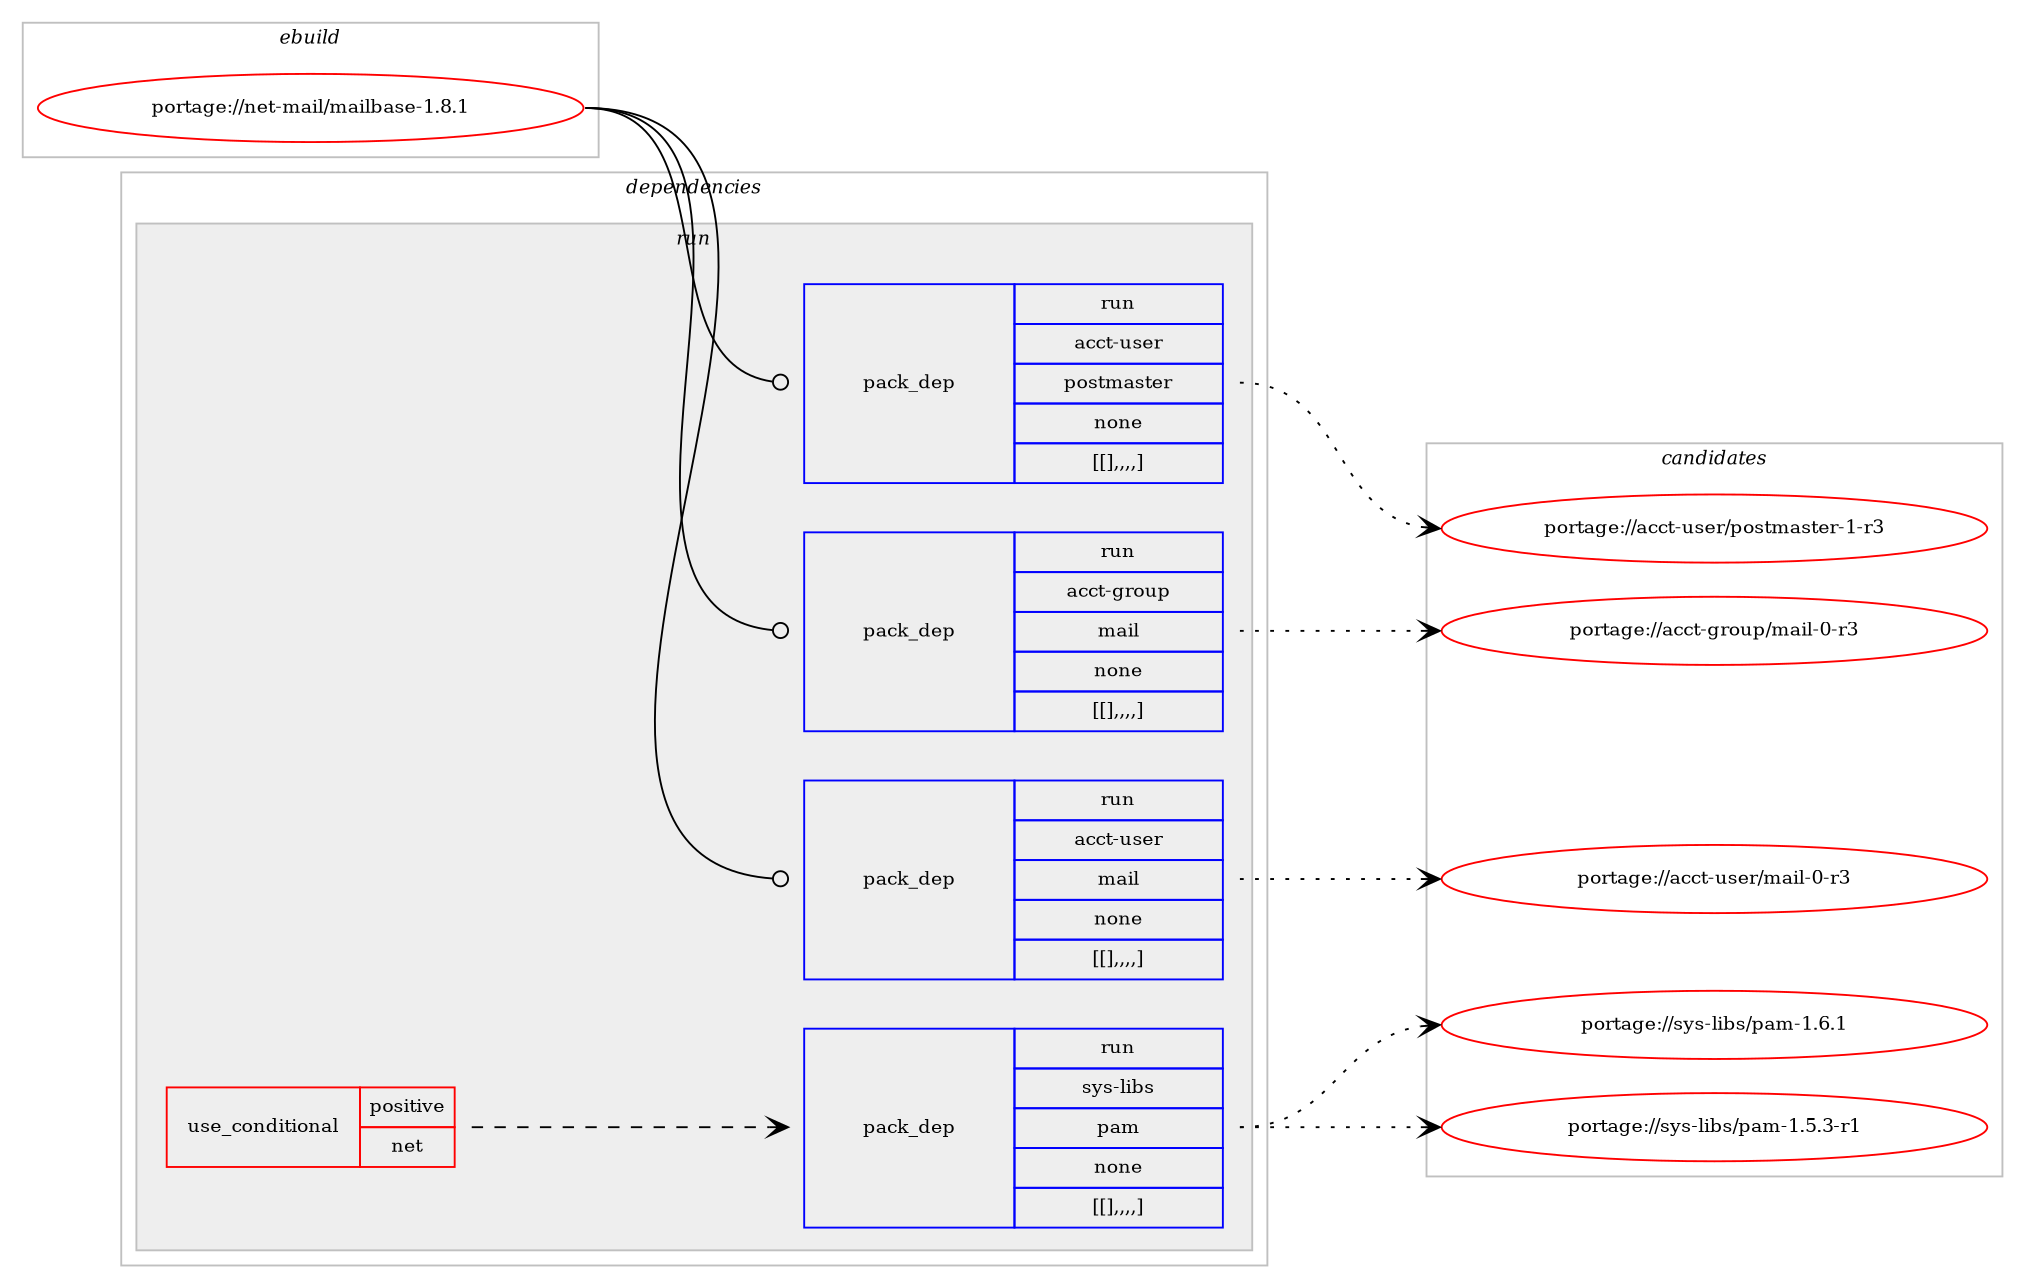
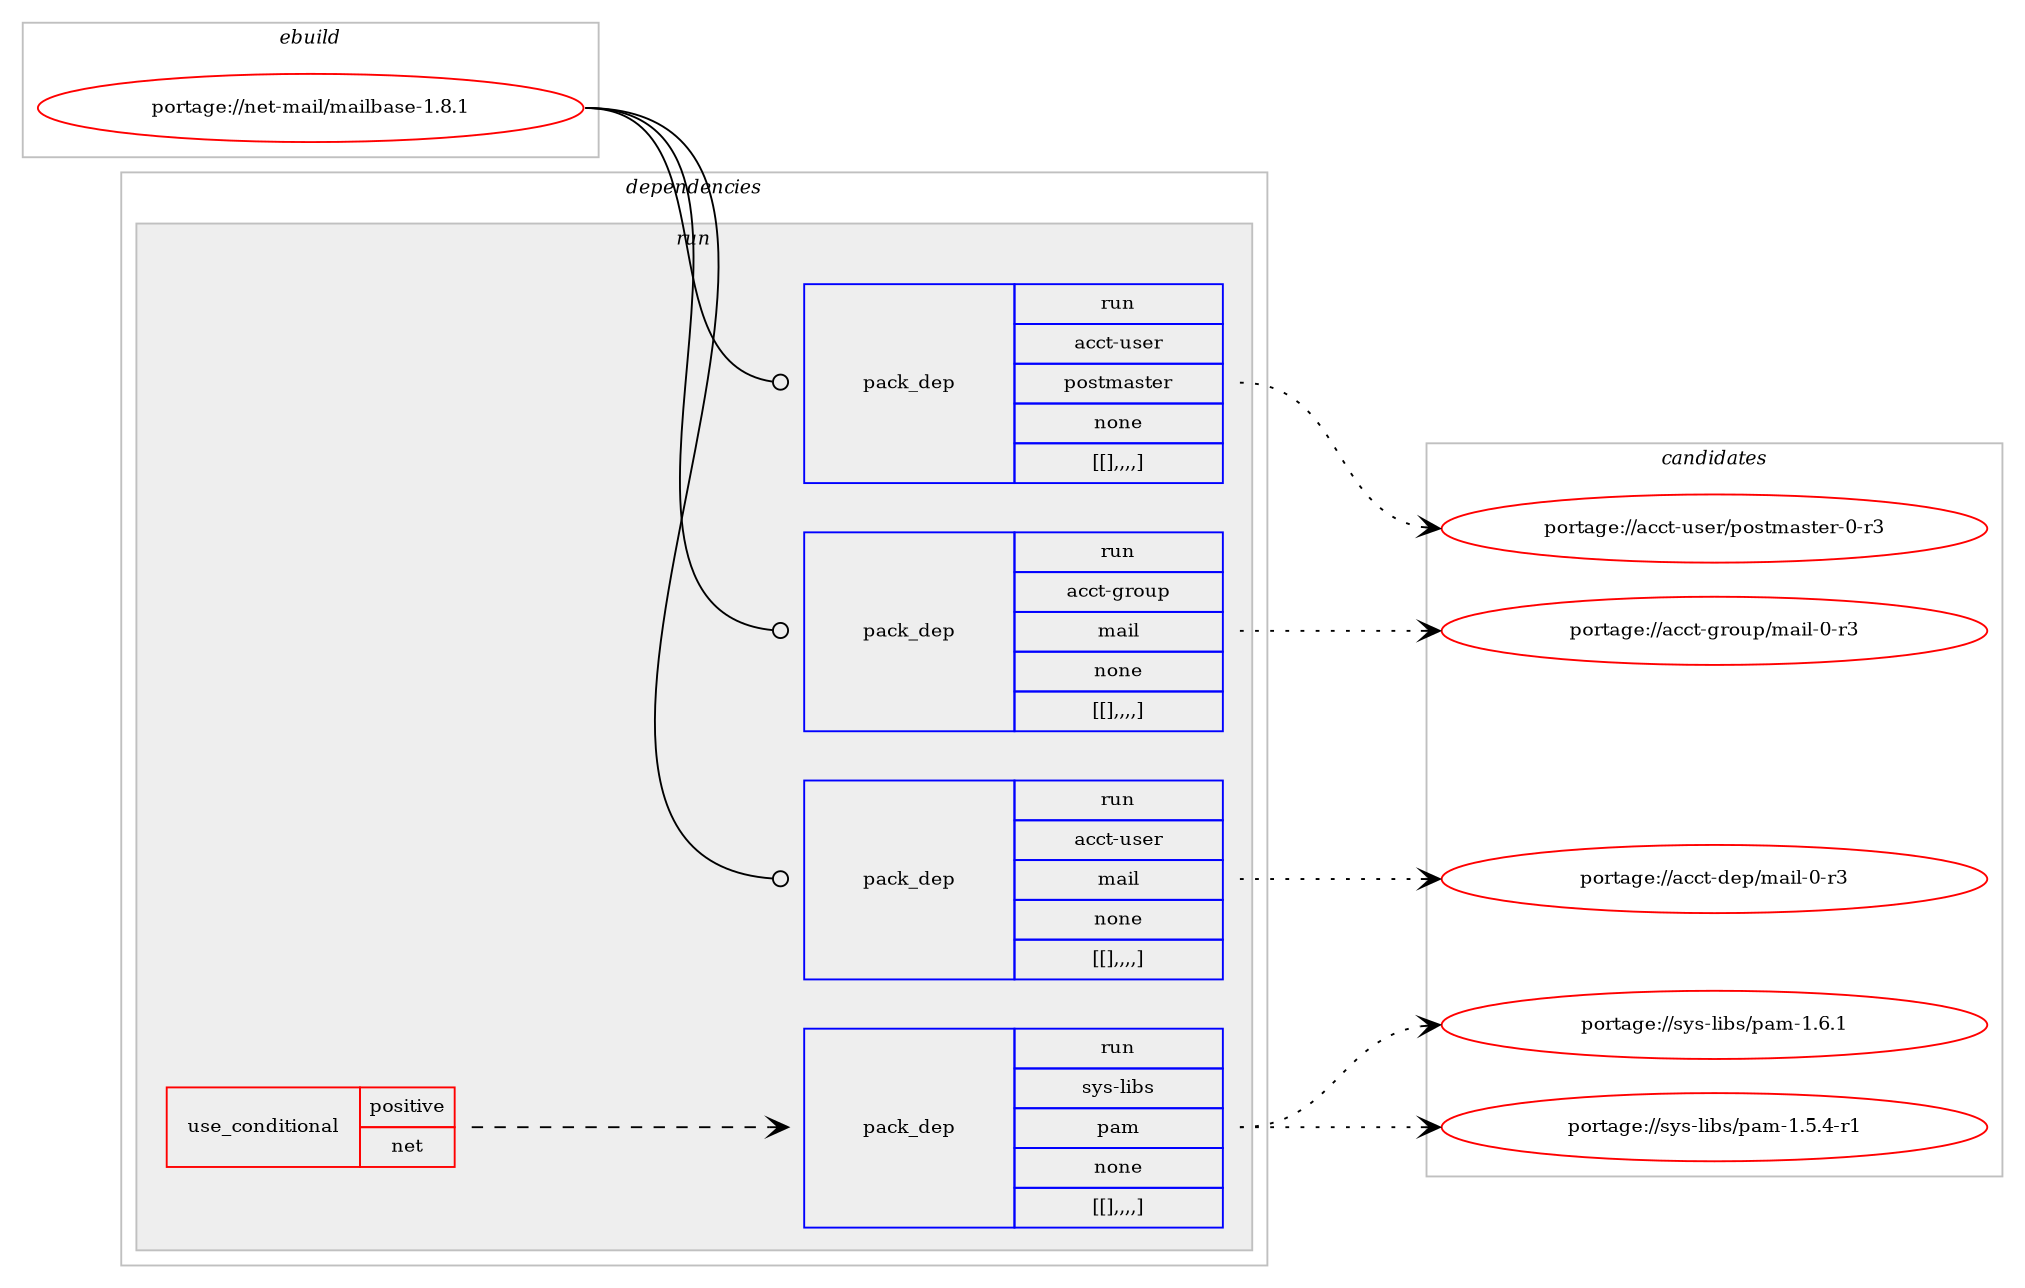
node "portage://acct-user/postmaster-1-r3": label "portage://acct-user/postmaster-1-r3" -> "portage://acct-user/postmaster-0-r3"
node "portage://acct-user/mail-0-r3": label "portage://acct-user/mail-0-r3" -> "portage://acct-dep/mail-0-r3"
node "portage://sys-libs/pam-1.5.3-r1": label "portage://sys-libs/pam-1.5.3-r1" -> "portage://sys-libs/pam-1.5.4-r1"
